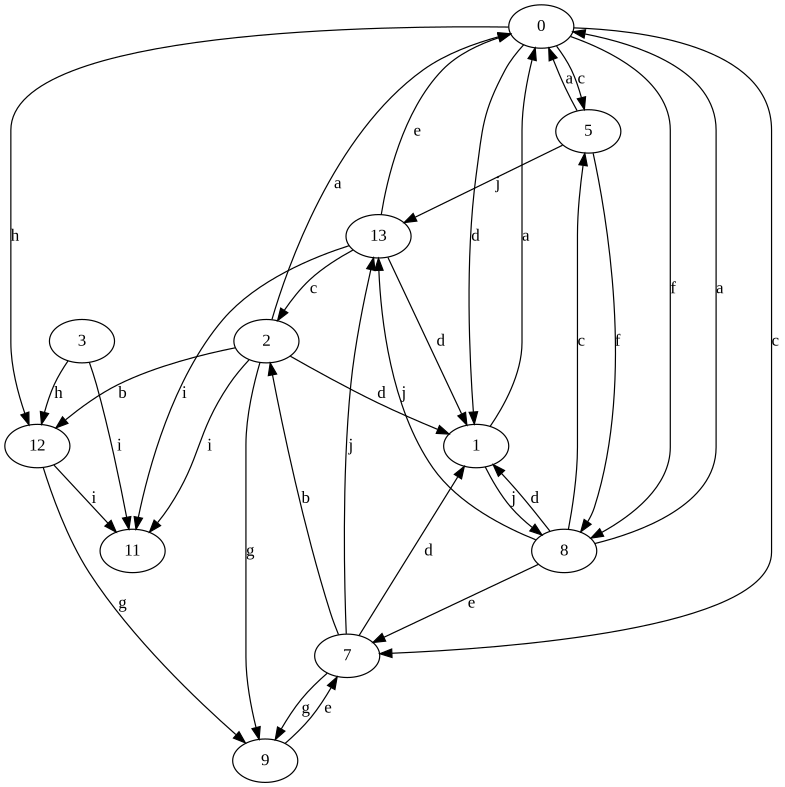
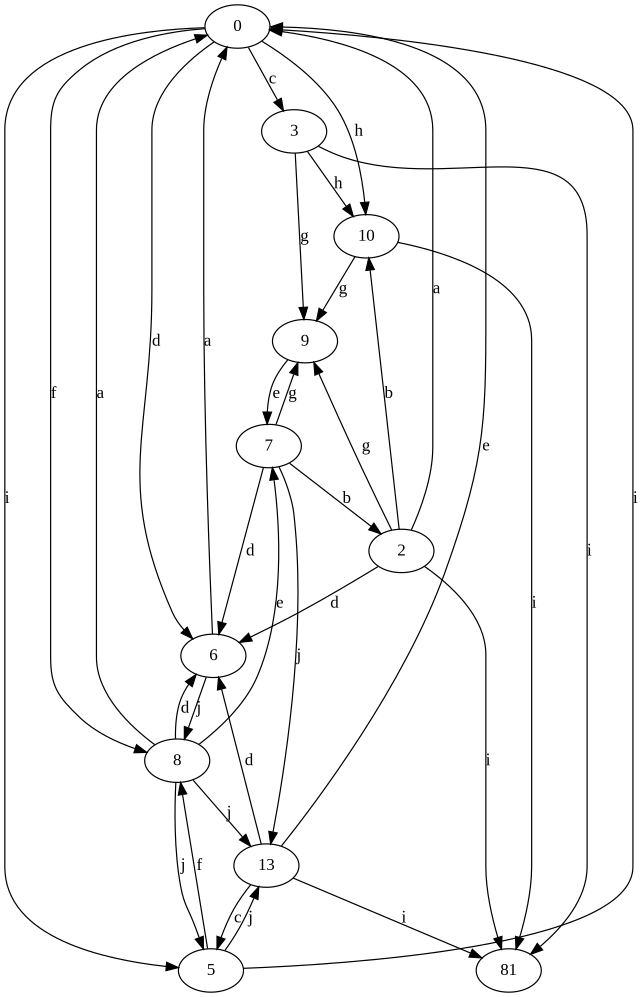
edge "5" -> "0": label "a" -> "i"
edge "0" -> "5": label "c" -> "i"
edge "3" -> "9": added, label "g"
edge "13" -> "2": now "13" -> "5"
edge "8" -> "5": label "c" -> "j"
edge "0" -> "7": now "0" -> "3"
node "12": label "12" -> "10"
node "1": label "1" -> "6"
node "11": label "11" -> "81"
